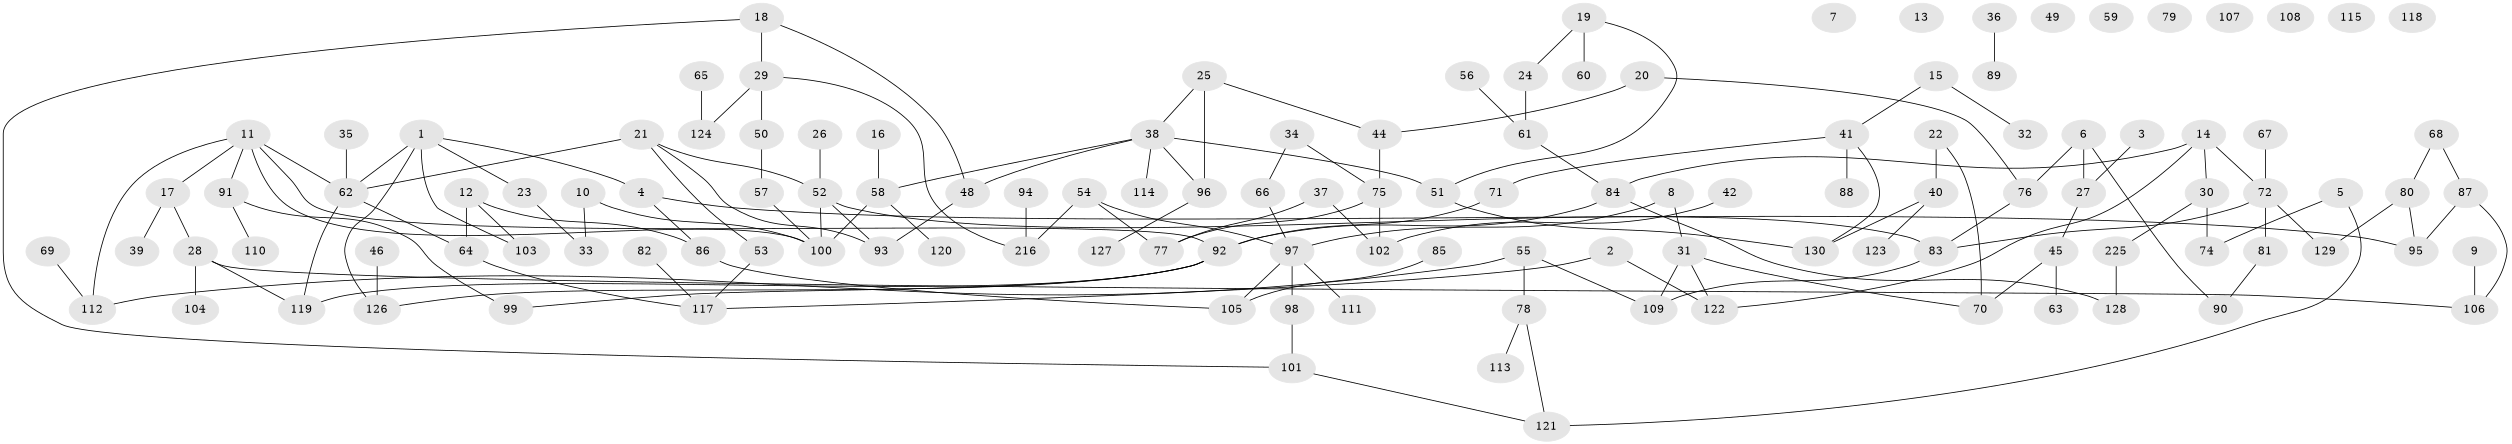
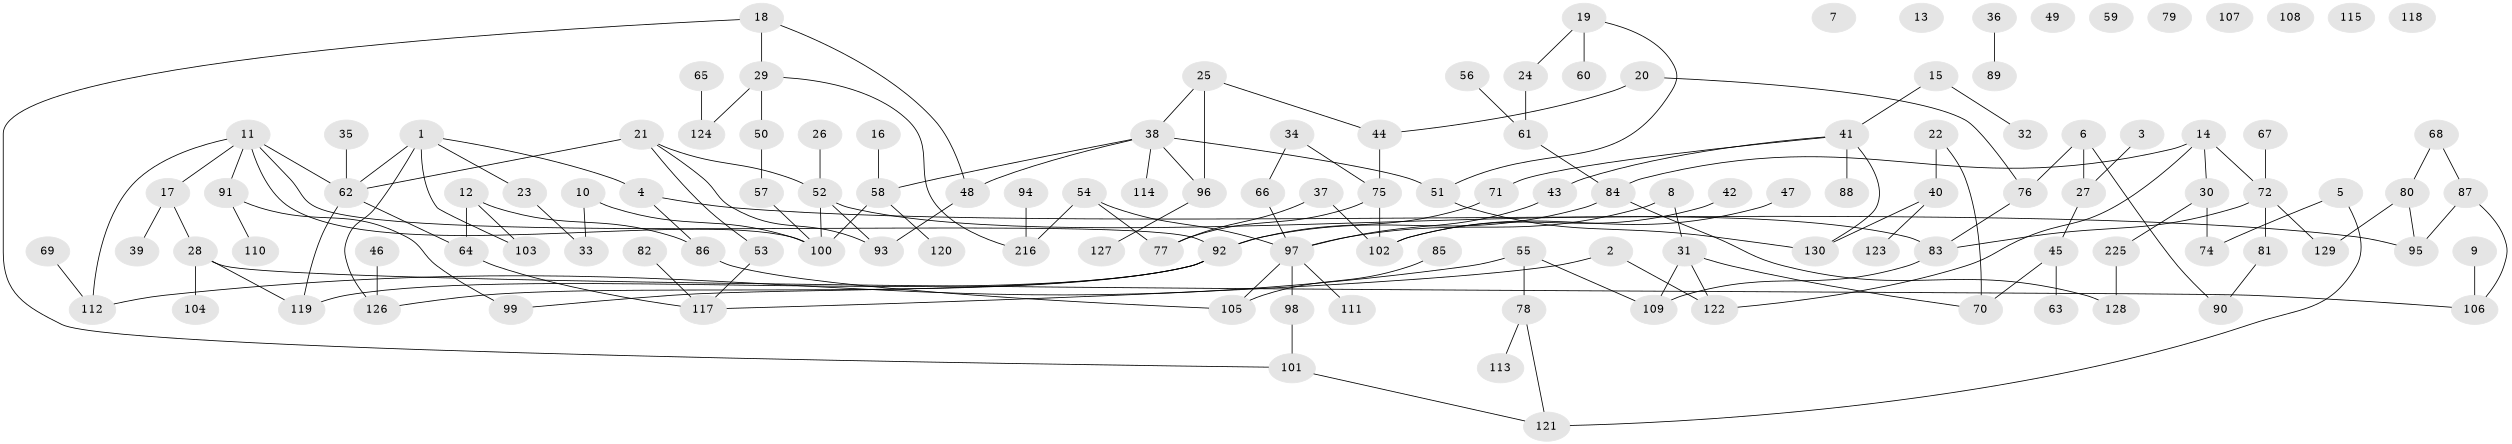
node "43": added
node "47": added
